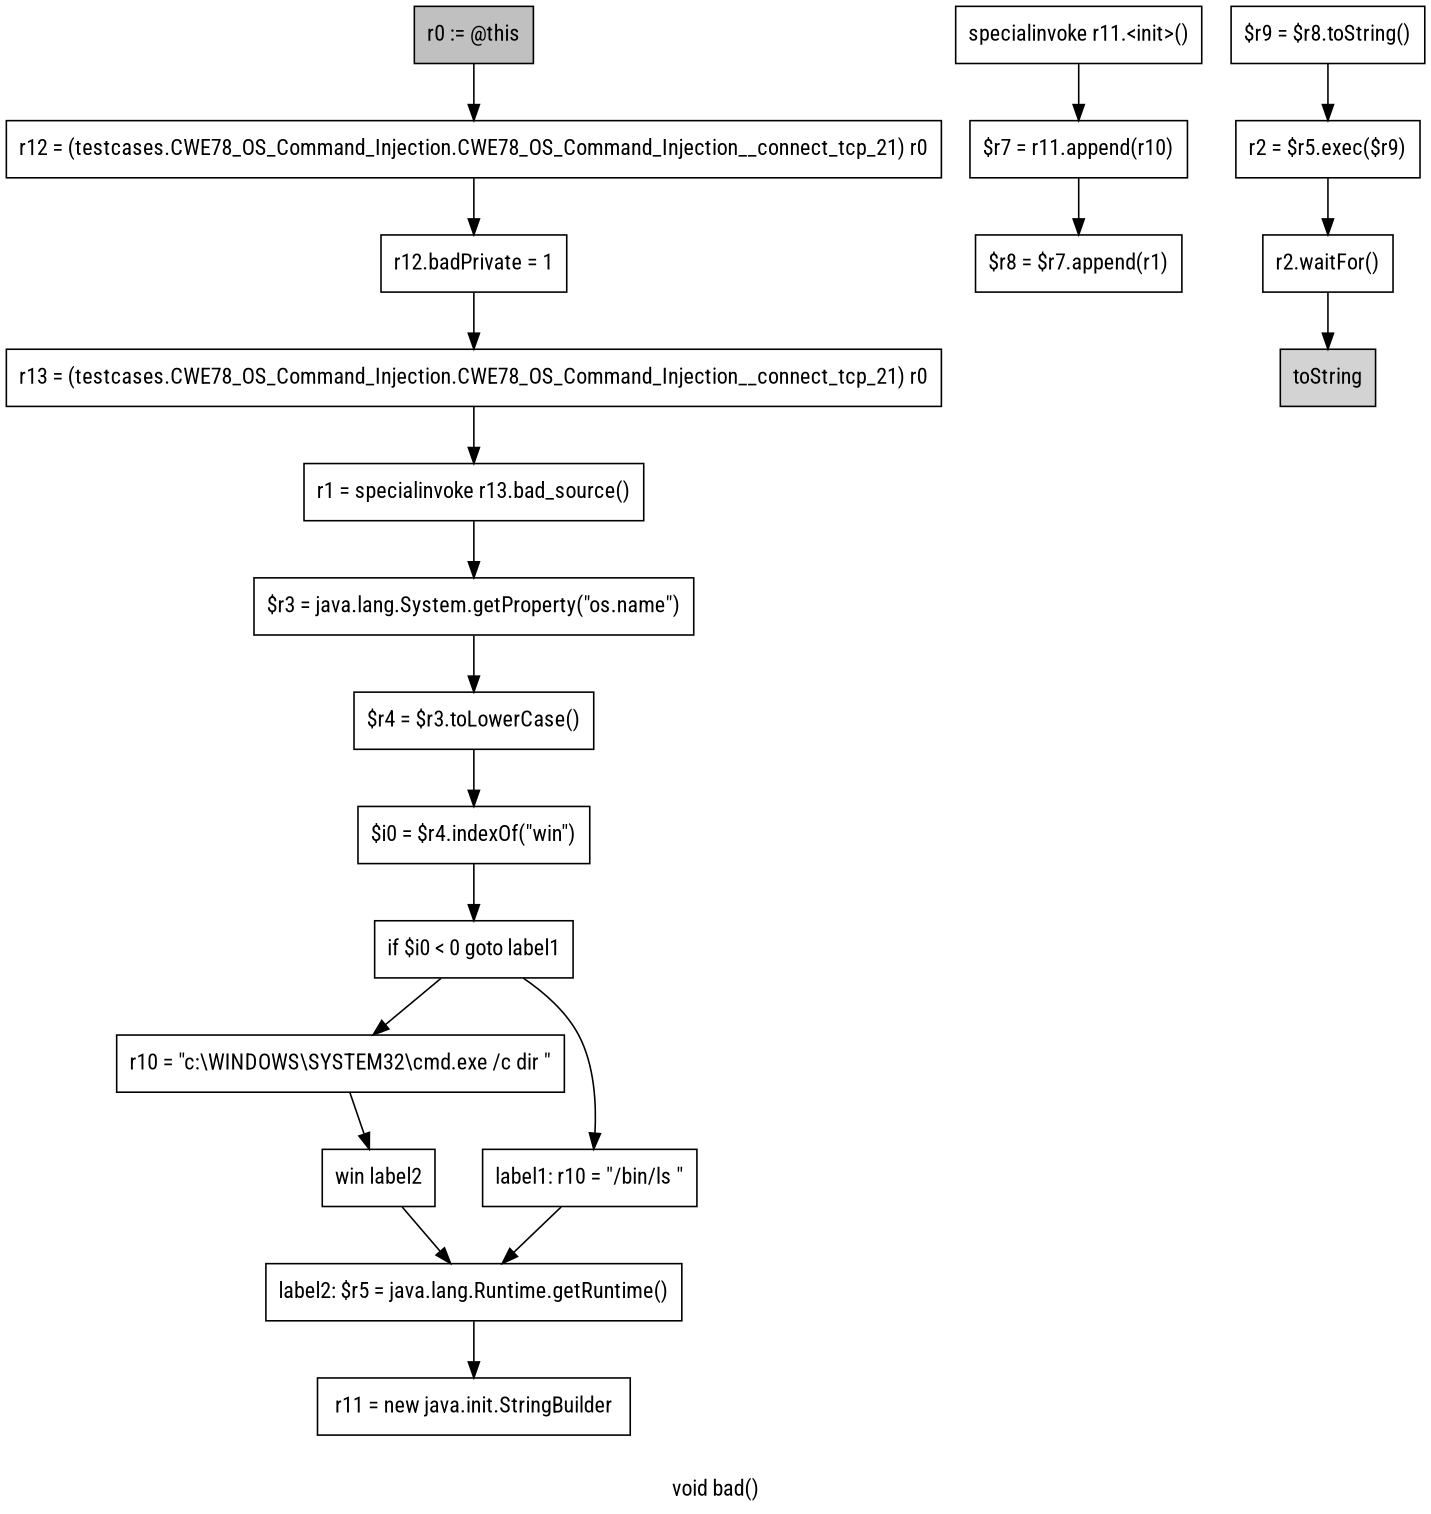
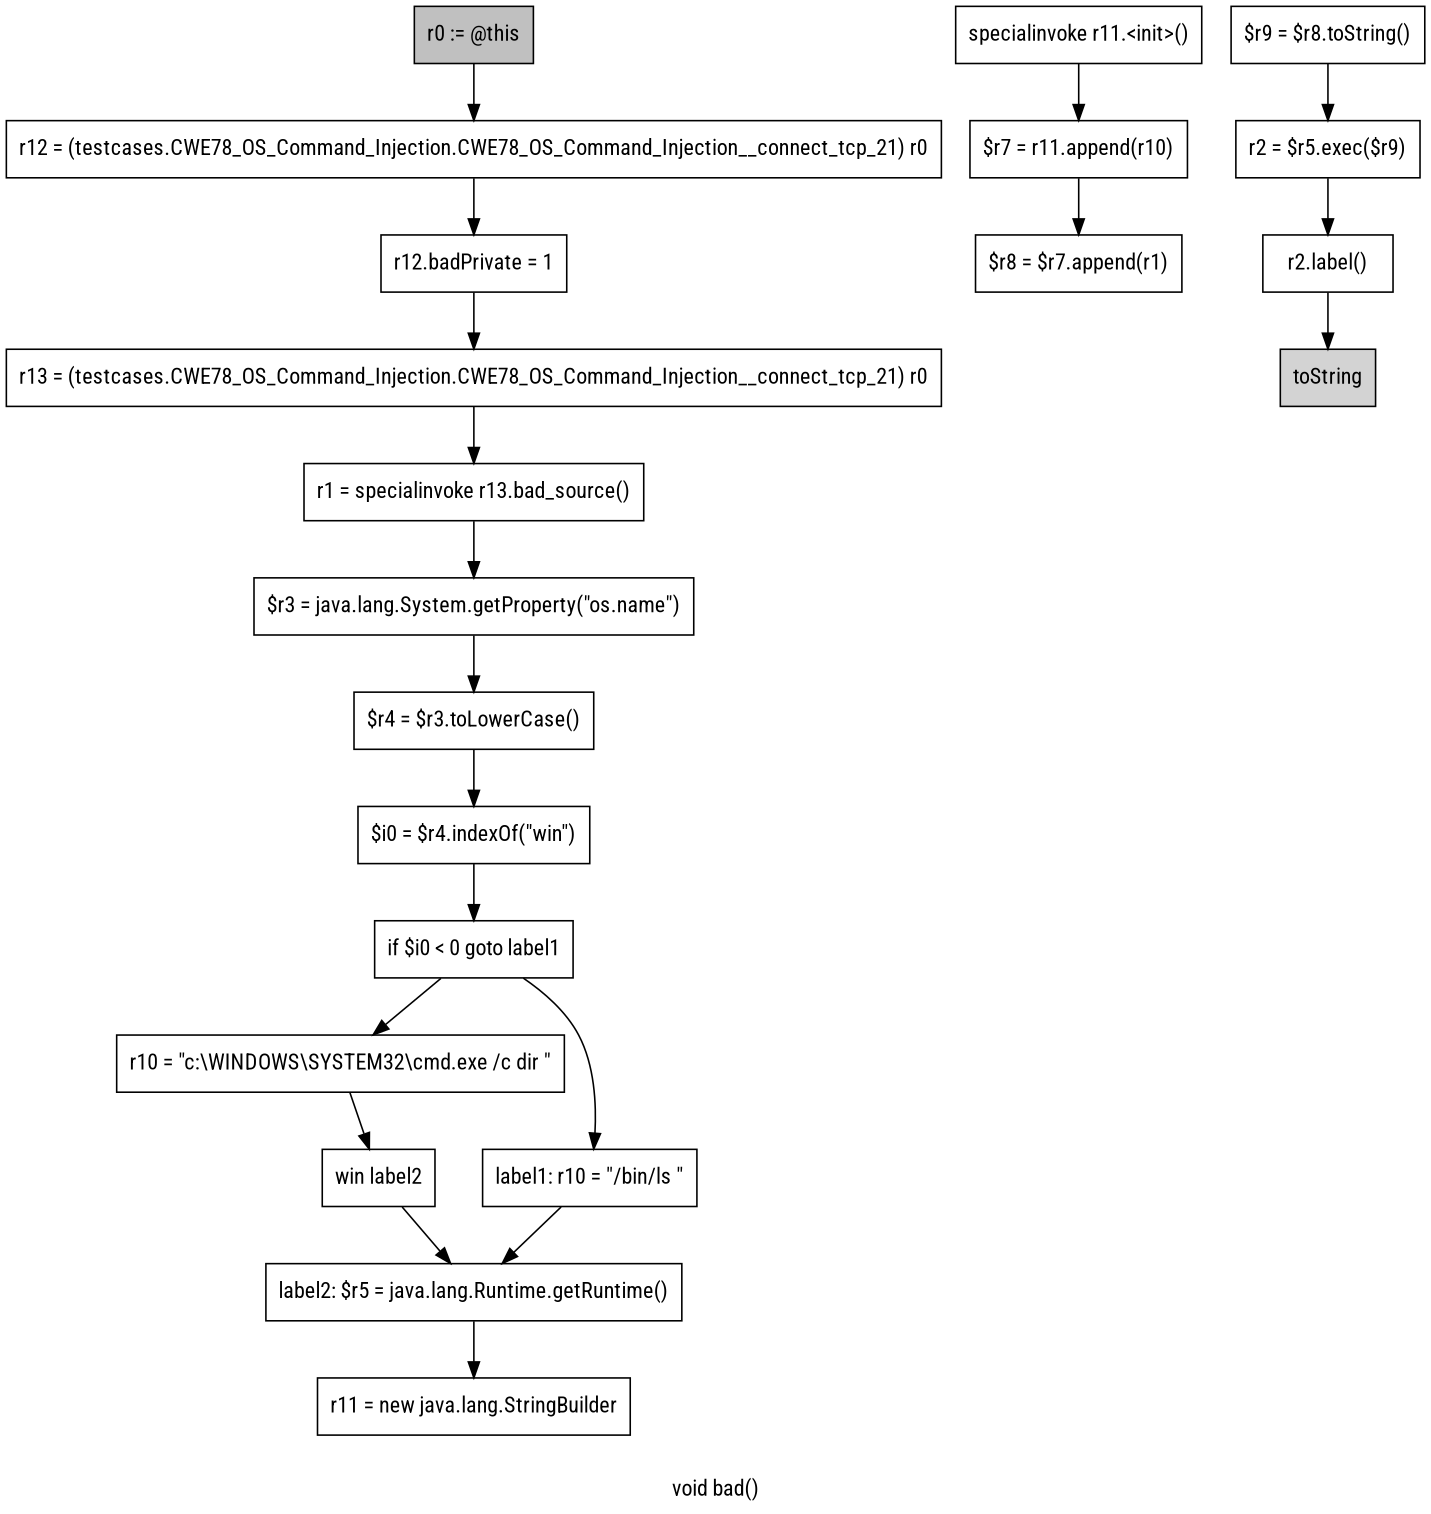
node "r2.waitFor()": label "r2.waitFor()" -> "r2.label()"
node "r11 = new java.init.StringBuilder": label "r11 = new java.init.StringBuilder" -> "r11 = new java.lang.StringBuilder"
